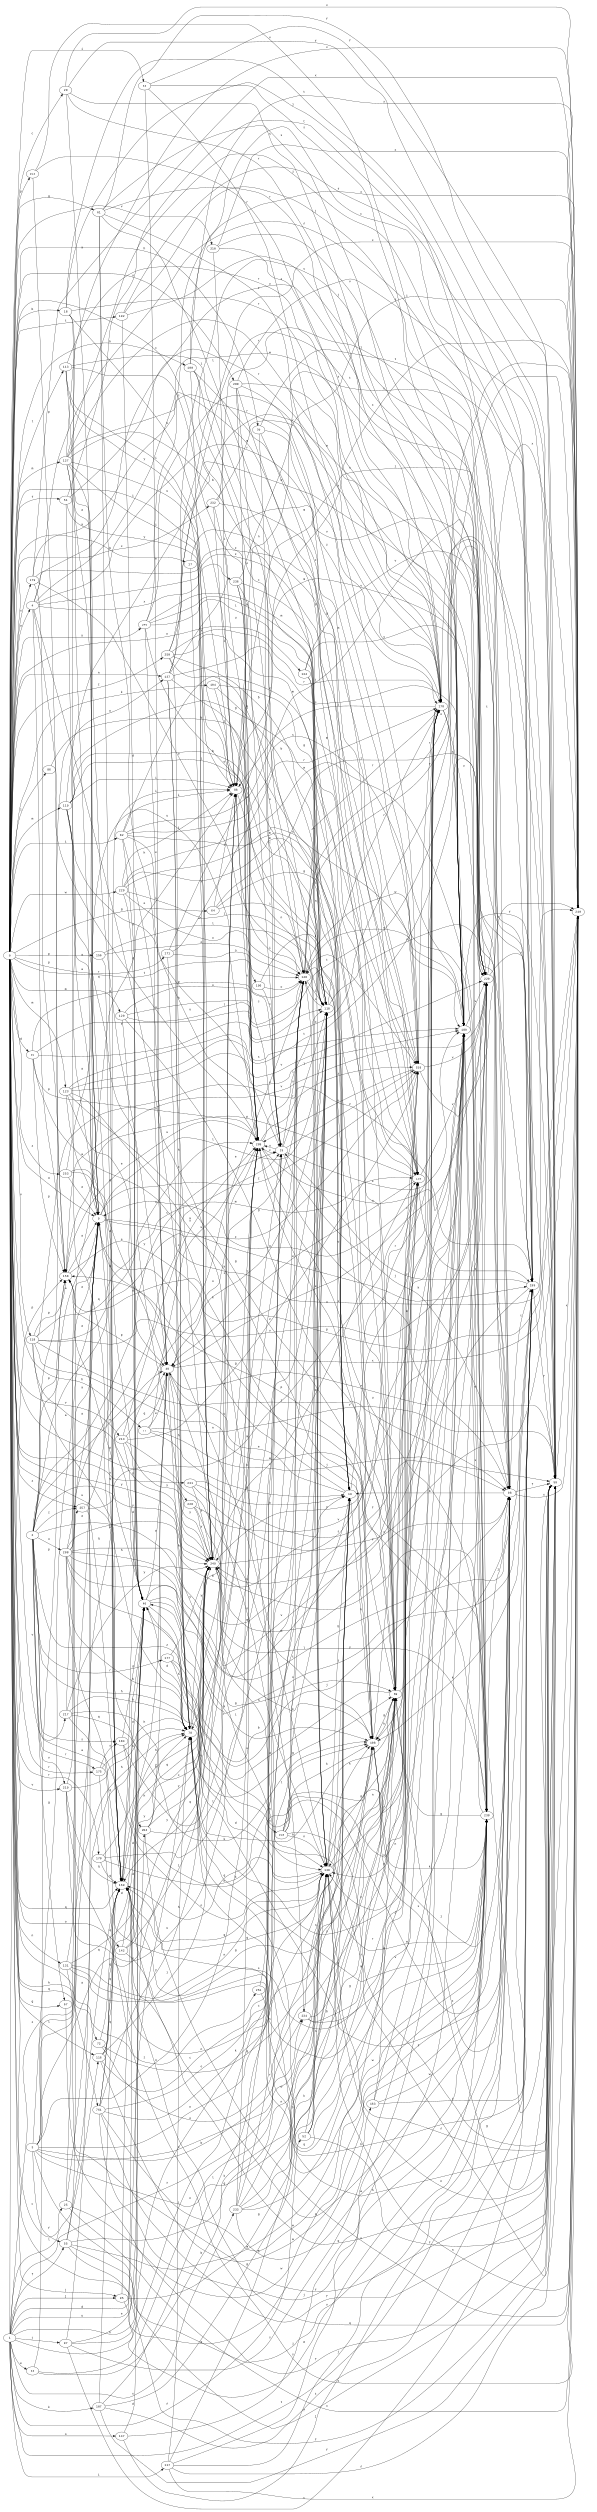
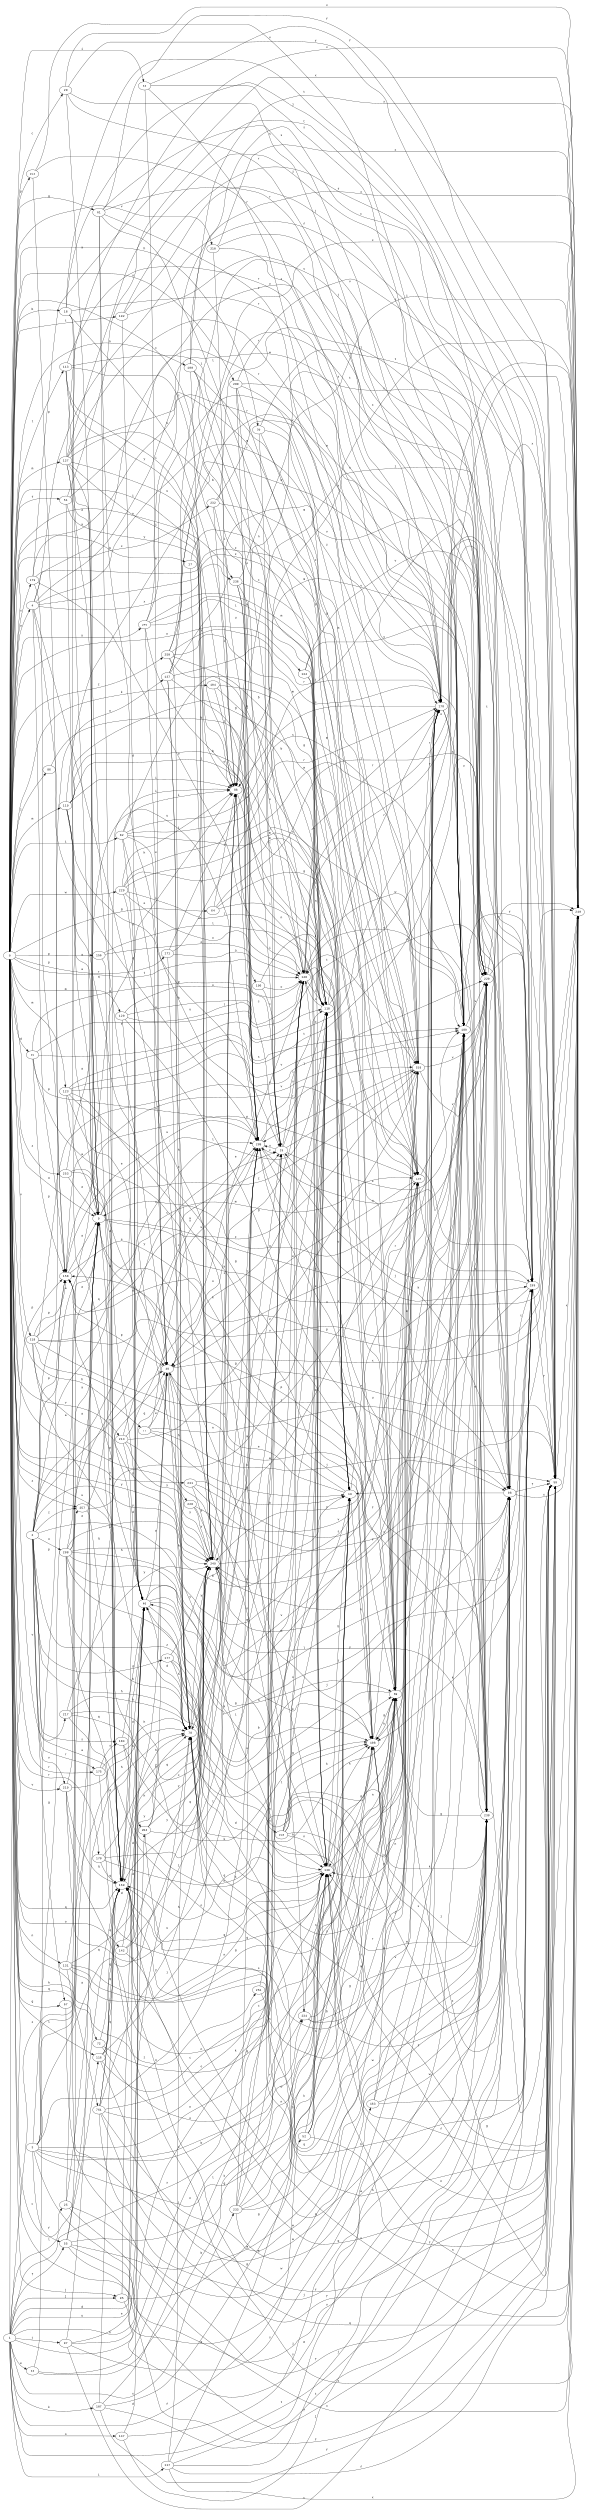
edge "0" -> "137": now "0" -> "236"
edge "217" -> "9": removed, label "a"
